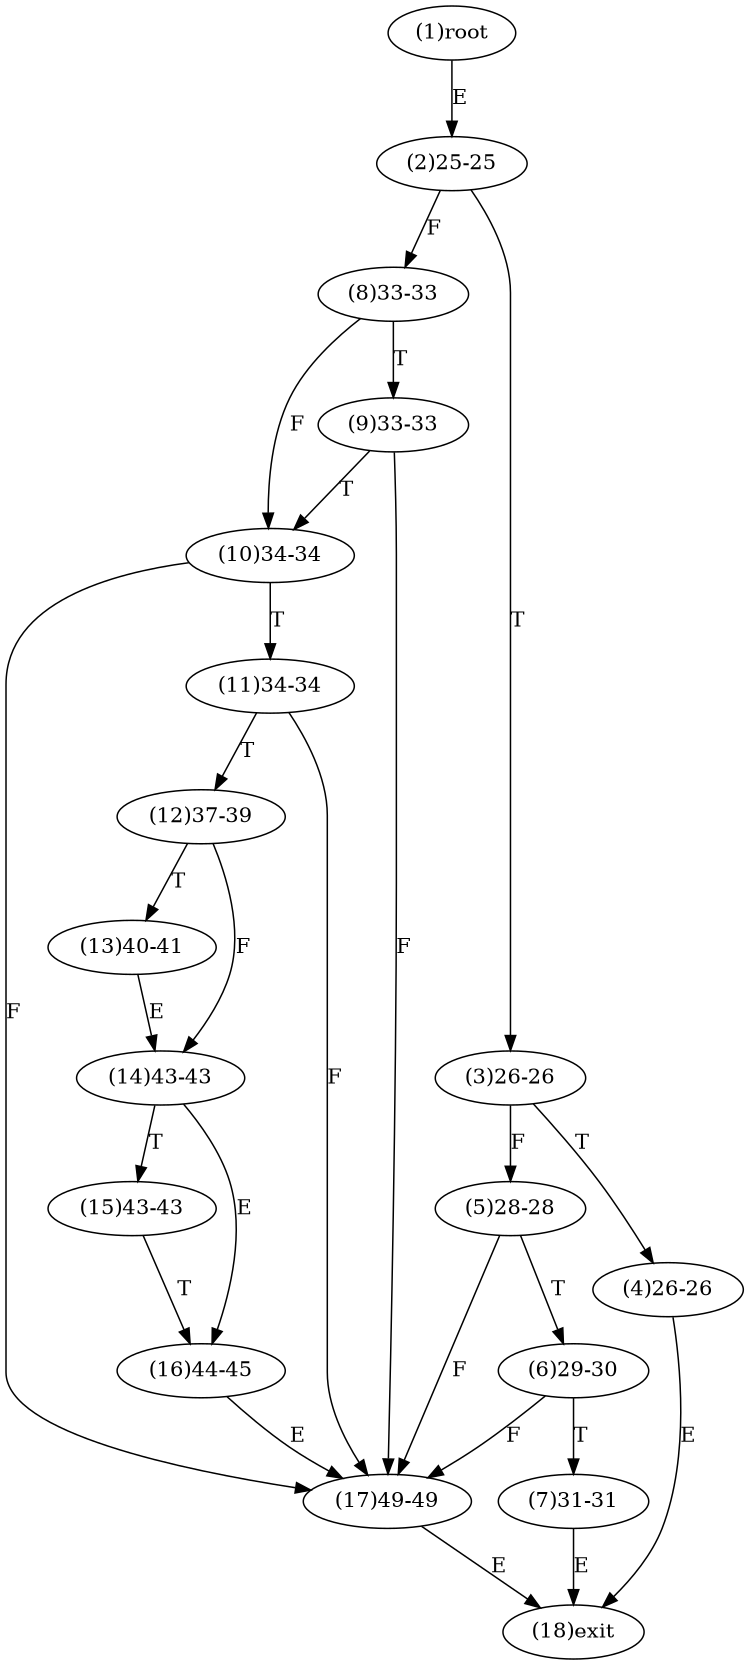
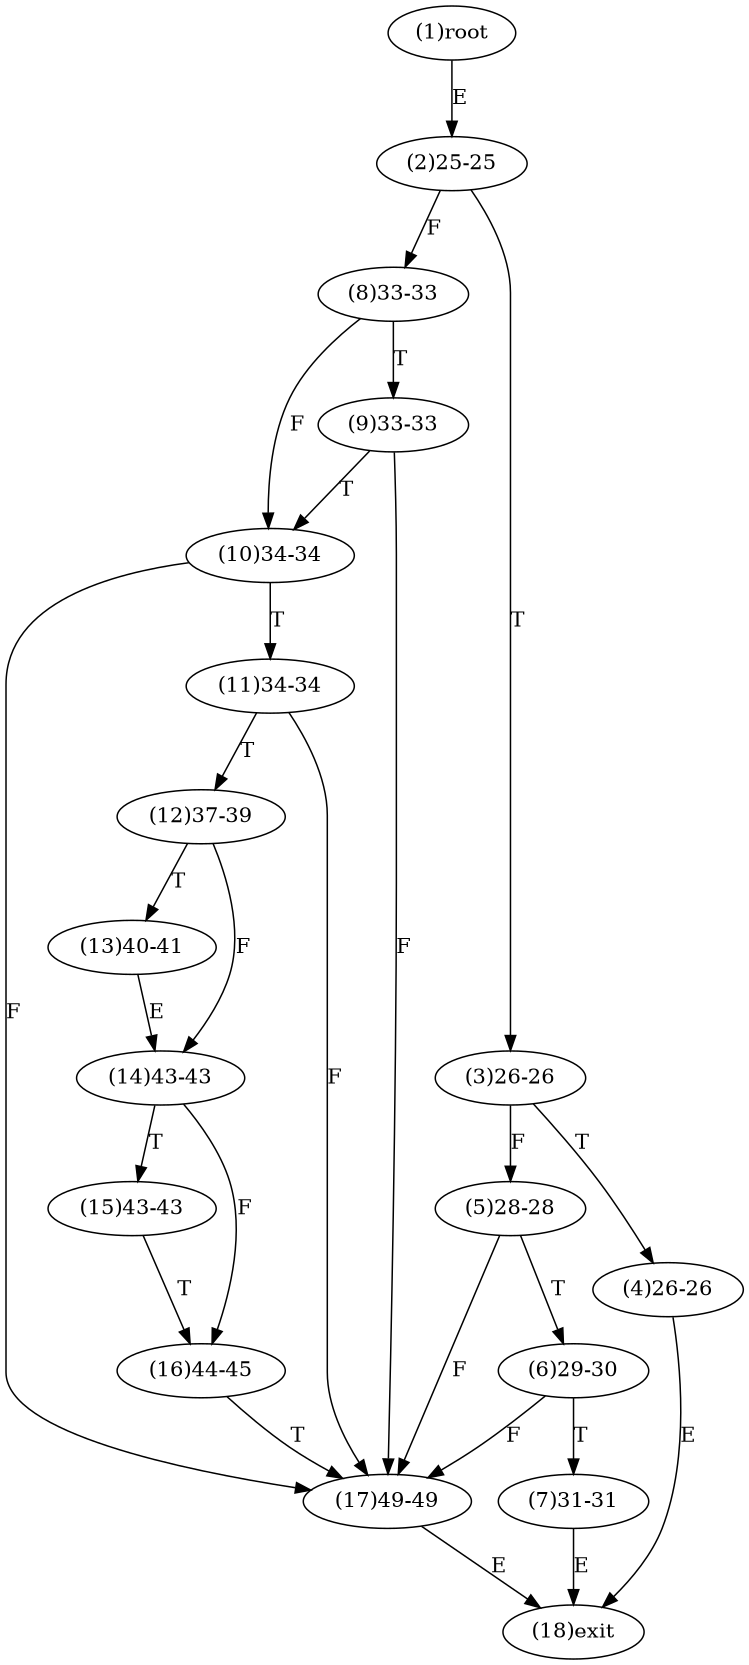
edge "(14)43-43" -> "(16)44-45": label "E" -> "F"
edge "(16)44-45" -> "(17)49-49": label "E" -> "T"
